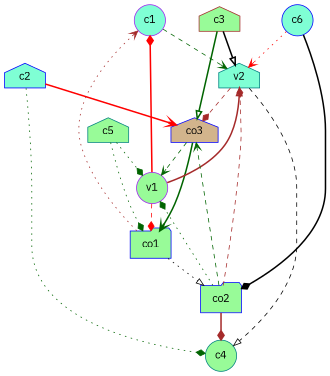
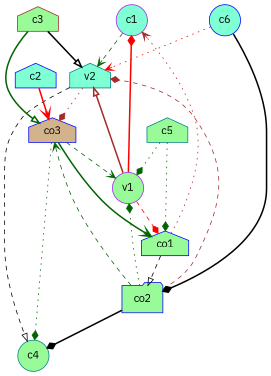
edge "v2" -> "co3": style dashed -> dotted
node "co1": shape folder -> house
edge "co1" -> "co2": style dotted -> dashed
edge "c2" -> "c4": now "co3" -> "c4"
edge "co2" -> "c4": color brown -> black
